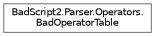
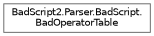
node "BadScript2.Parser.Operators. BadOperatorTable": label "BadScript2.Parser.Operators. BadOperatorTable" -> "BadScript2.Parser.BadScript. BadOperatorTable"
